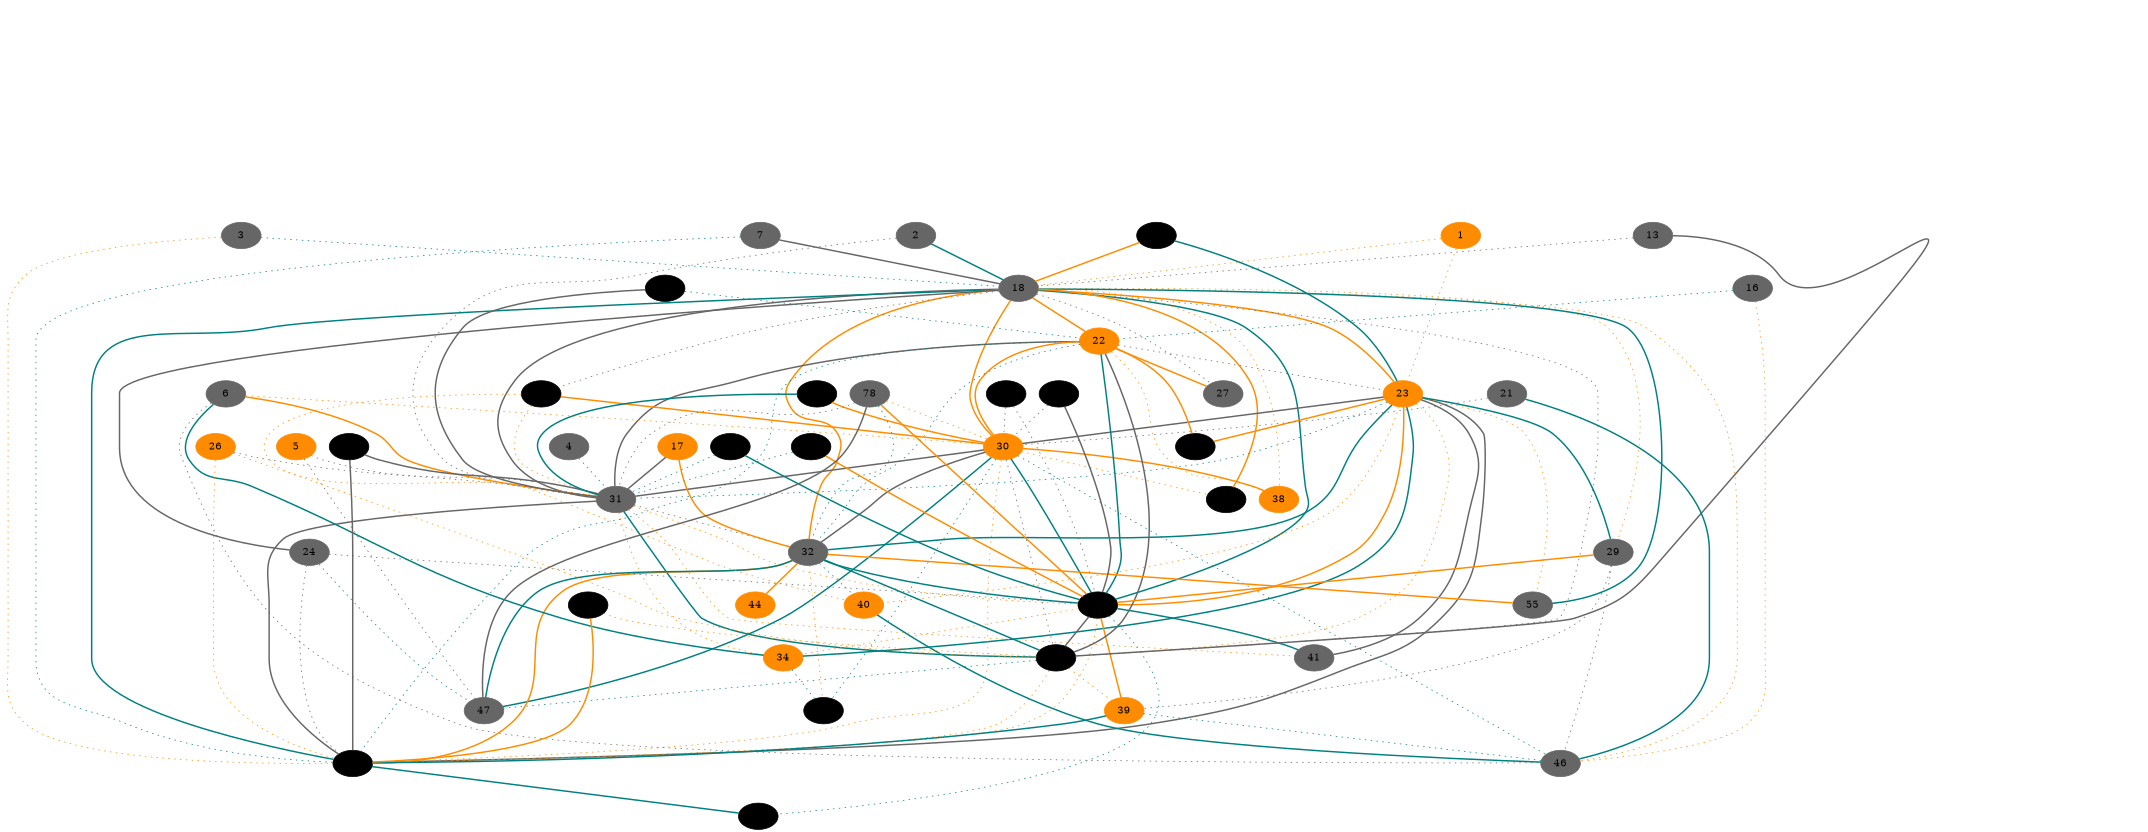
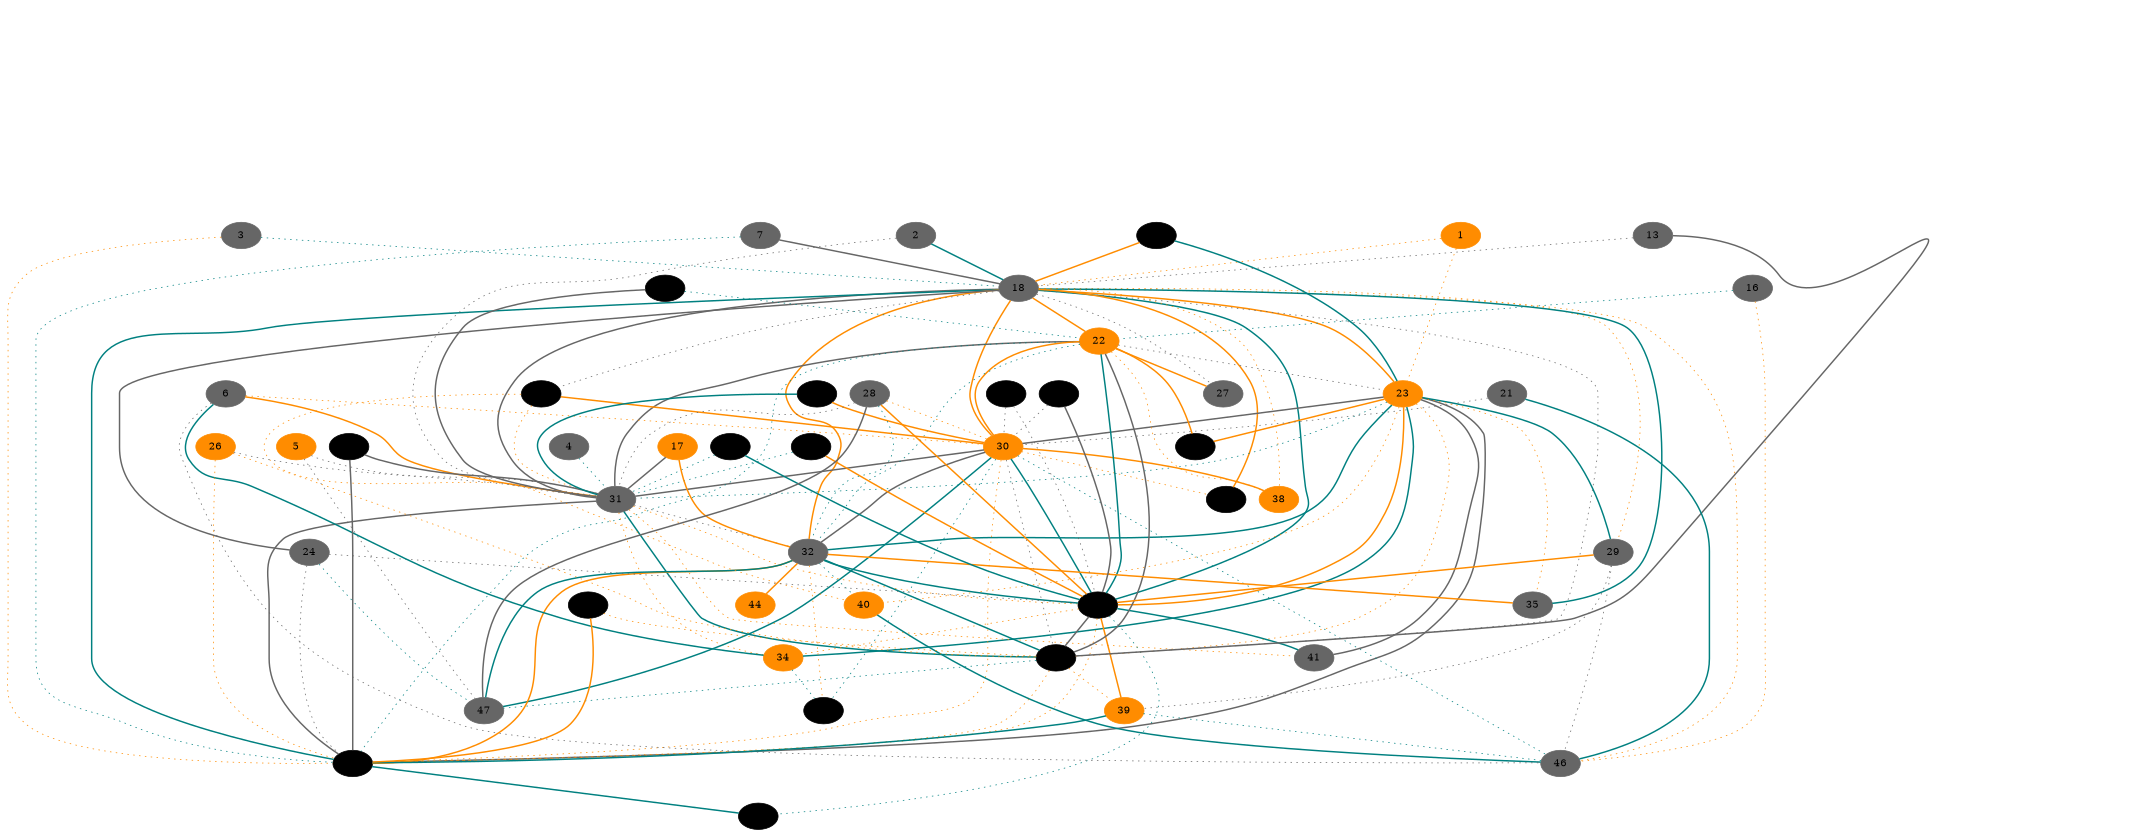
node "78": label "78" -> "28"
node "55": label "55" -> "35"
